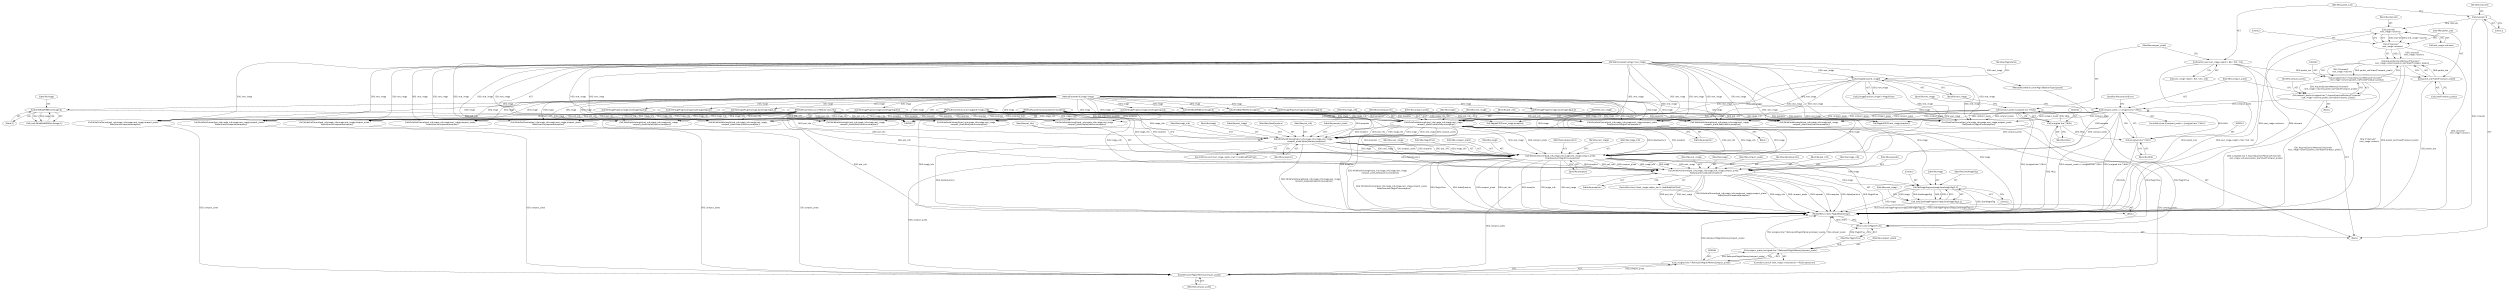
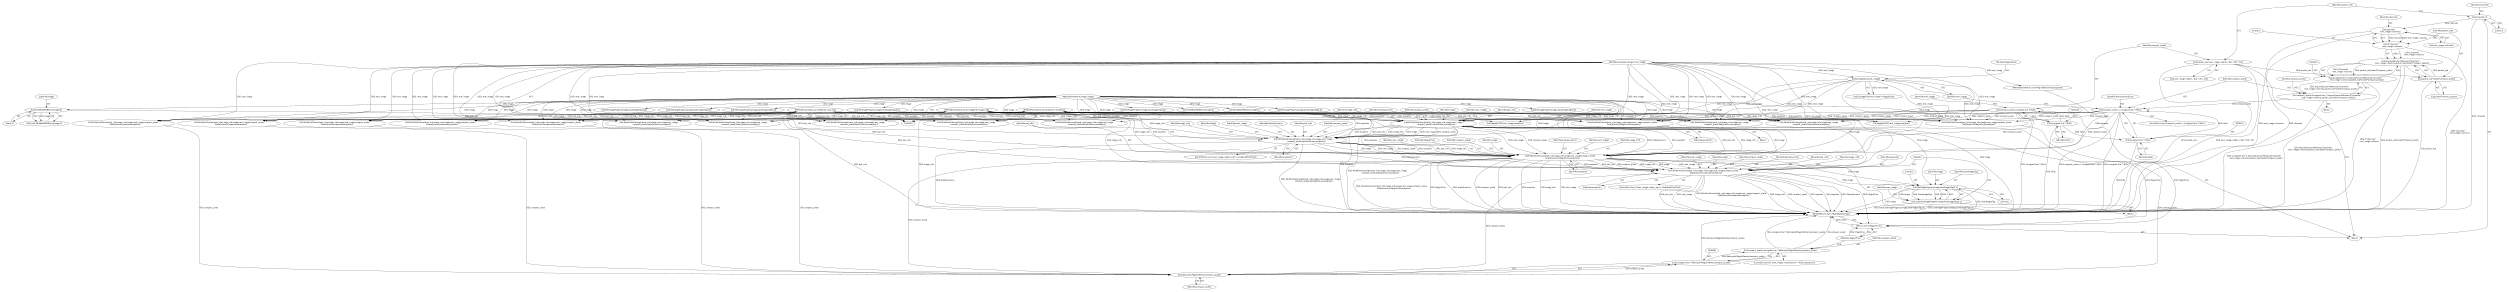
node "1000304": added
